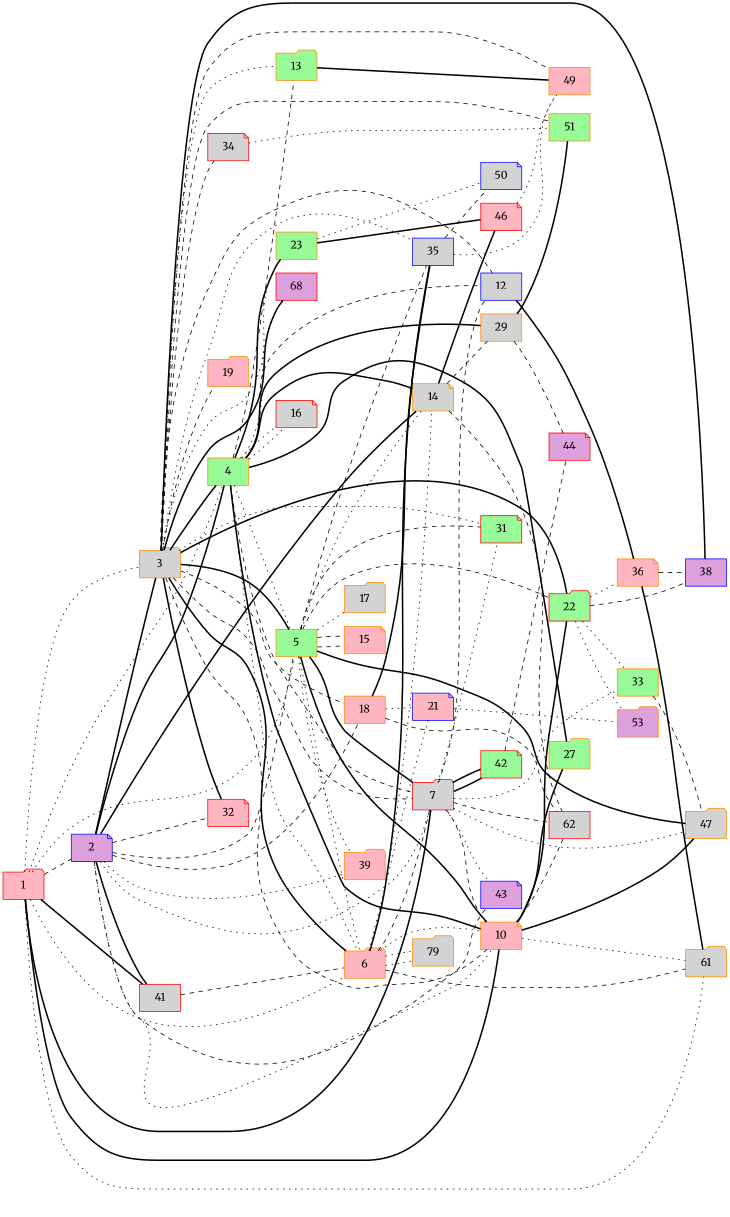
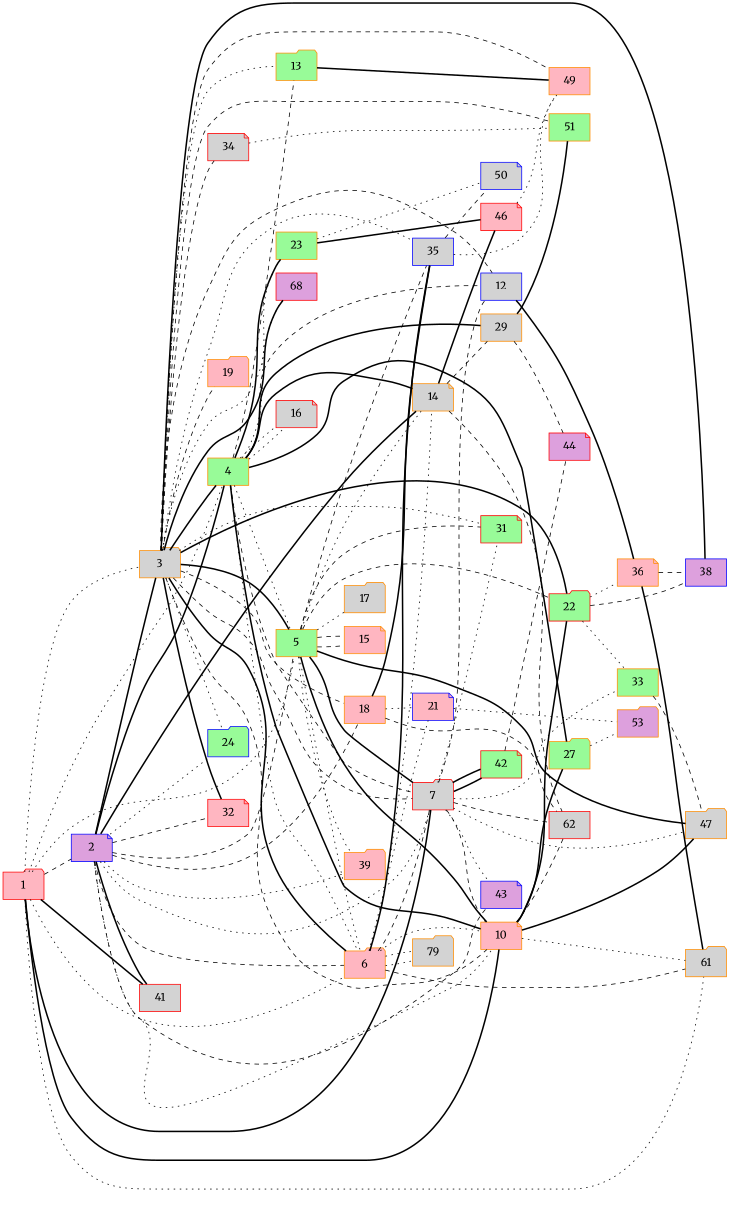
edge "22" -- "53": now "27" -- "53"
node "24": added
edge "6" -- "41": now "6" -- "2"
